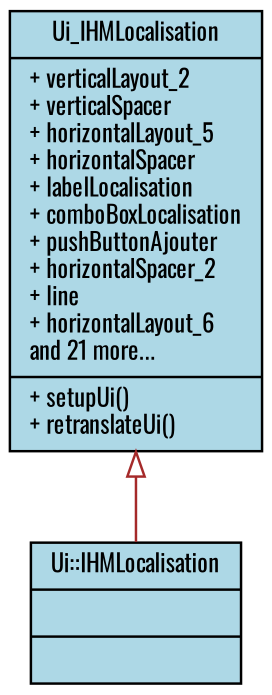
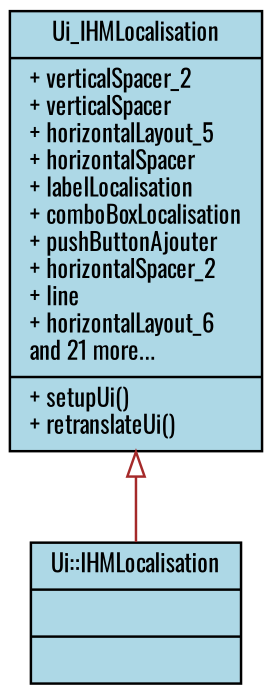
node "Ui_IHMLocalisation": text "+ verticalLayout_2" -> "+ verticalSpacer_2"
